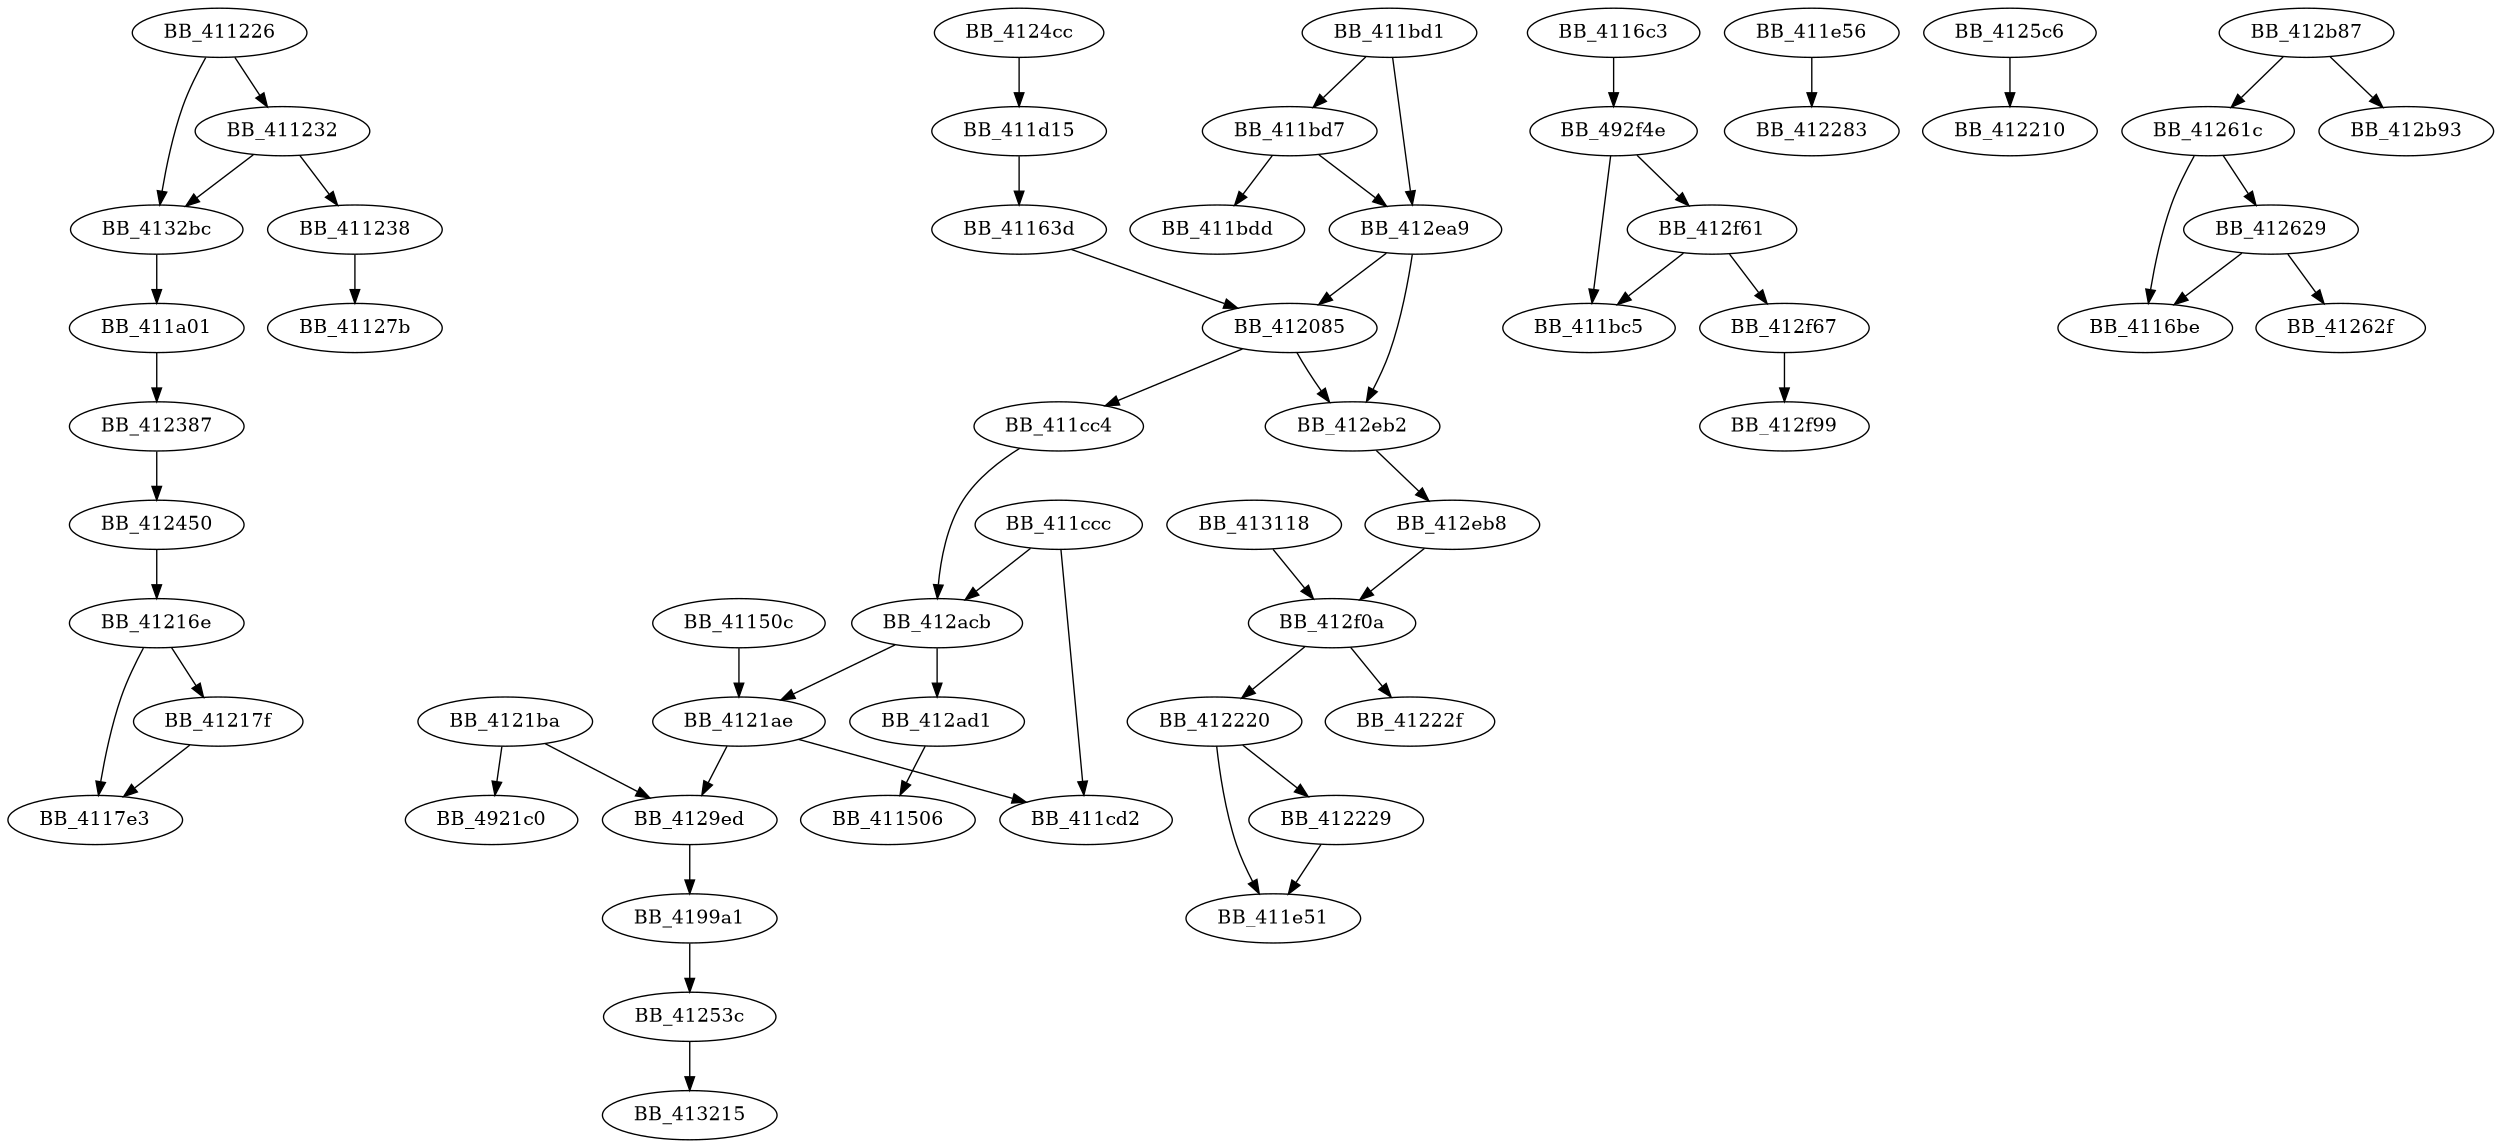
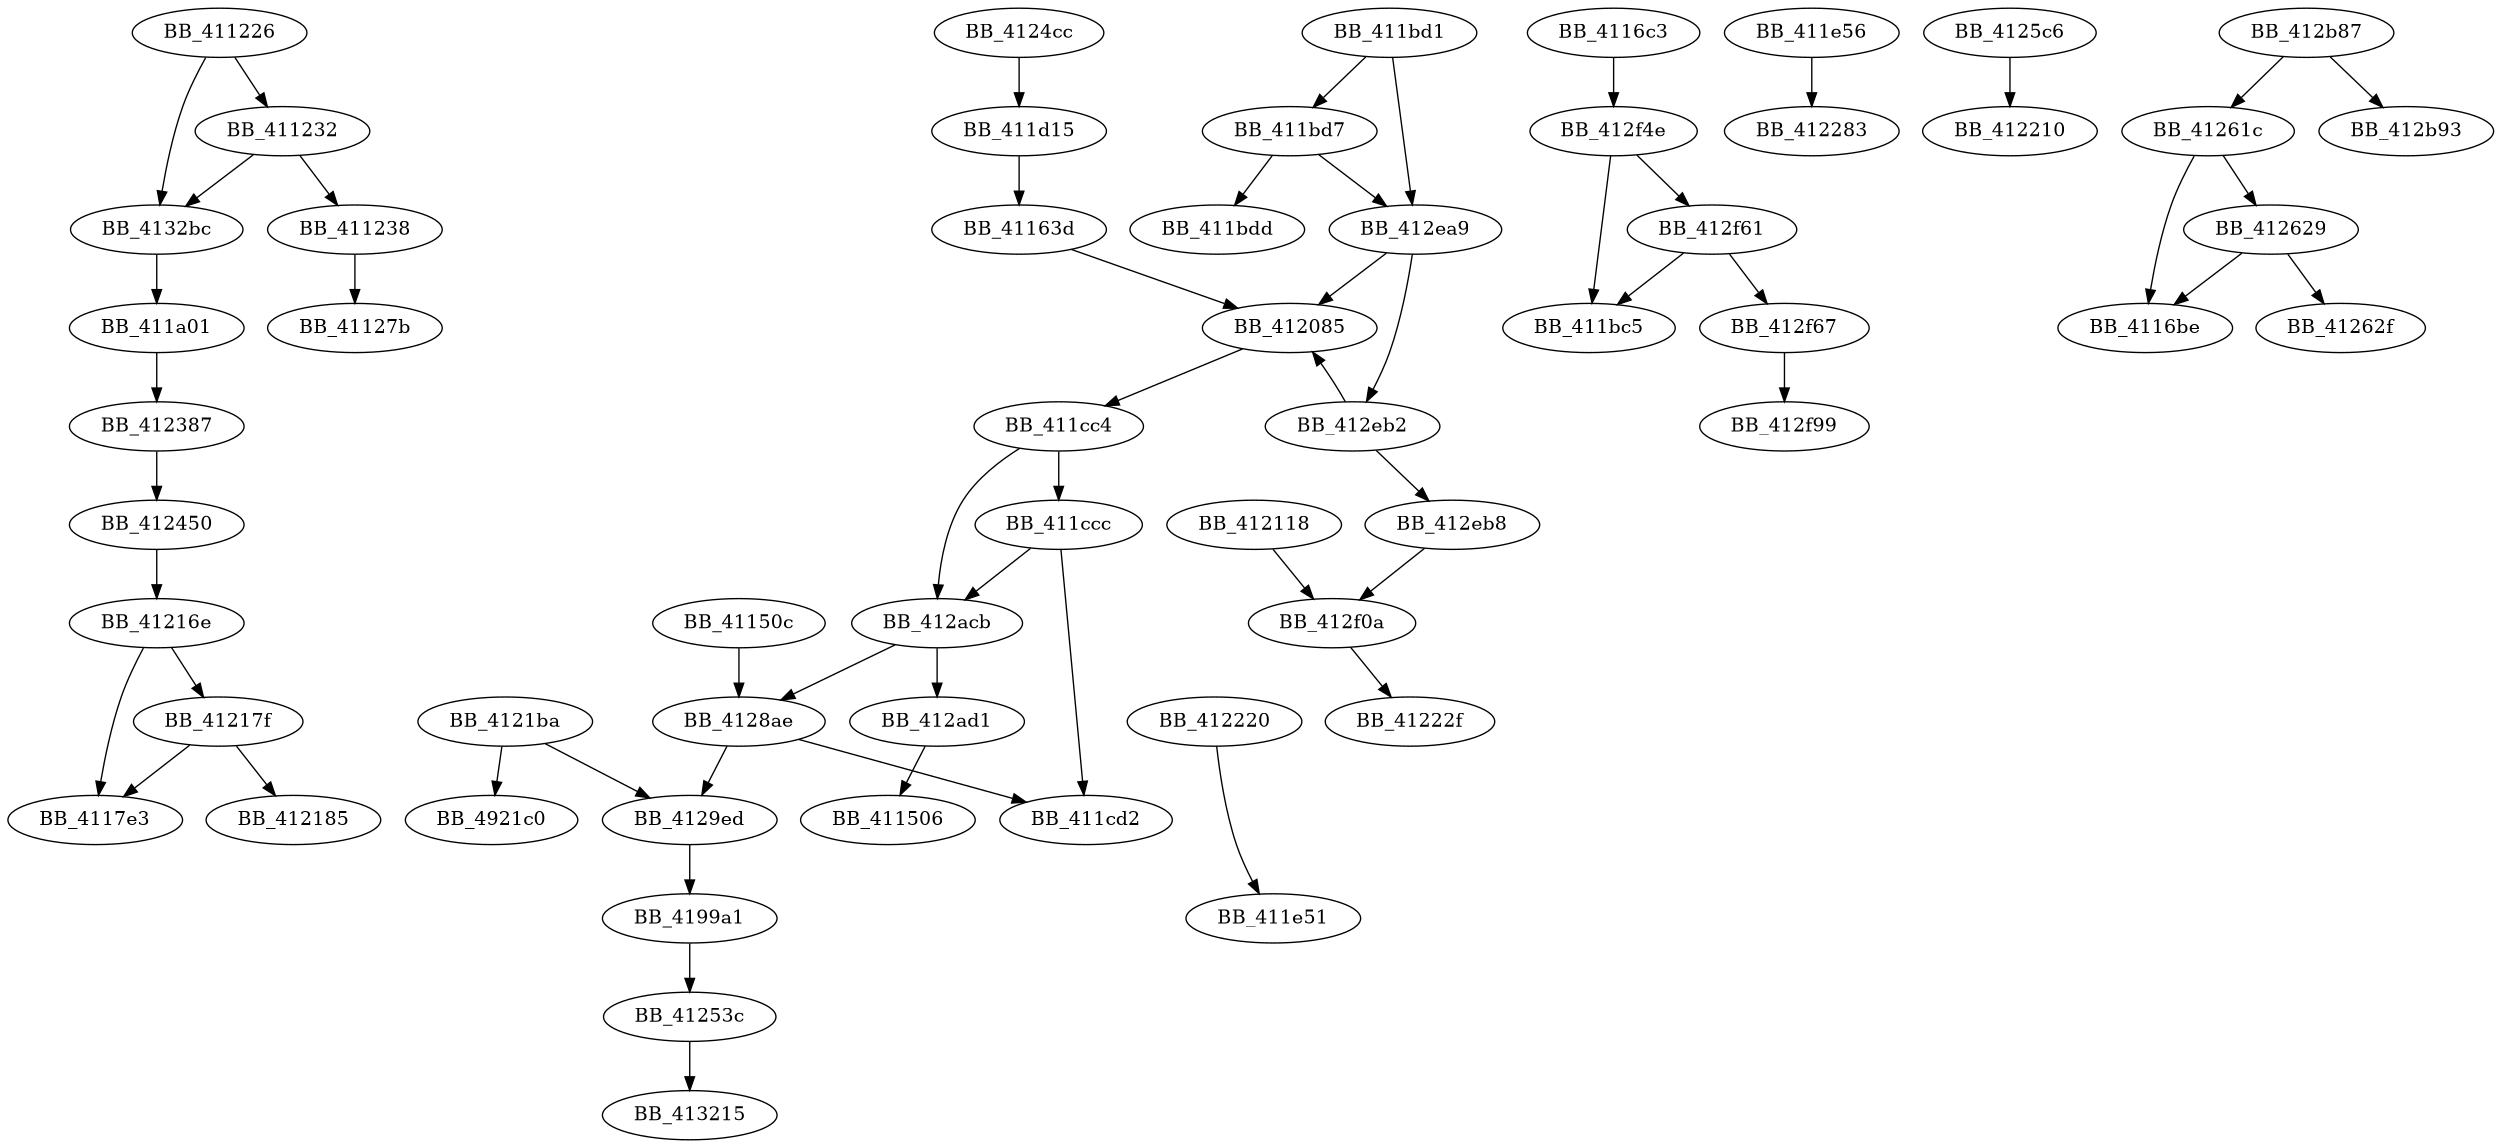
node "BB_492f4e": label "BB_492f4e" -> "BB_412f4e"
edge "BB_412085" -> "BB_412eb2": reversed
edge "BB_411cc4" -> "BB_411ccc": added
node "BB_413118": label "BB_413118" -> "BB_412118"
edge "BB_412f0a" -> "BB_412220": removed
node "BB_4121ae": label "BB_4121ae" -> "BB_4128ae"
node "BB_412185": added
node "BB_412229": removed
